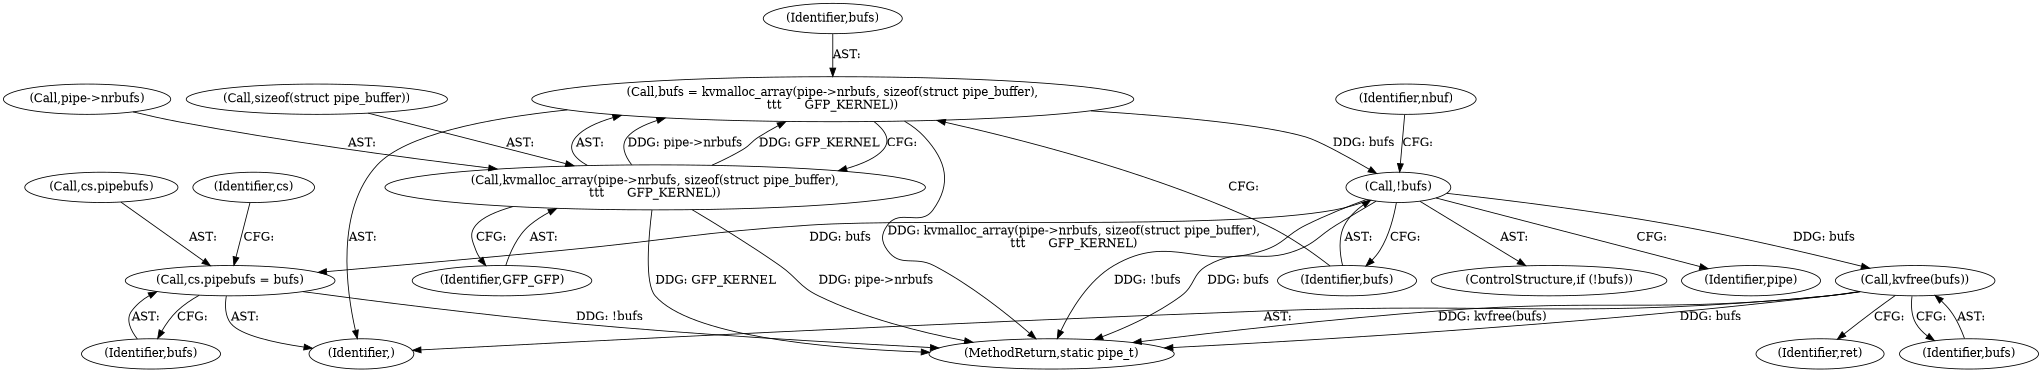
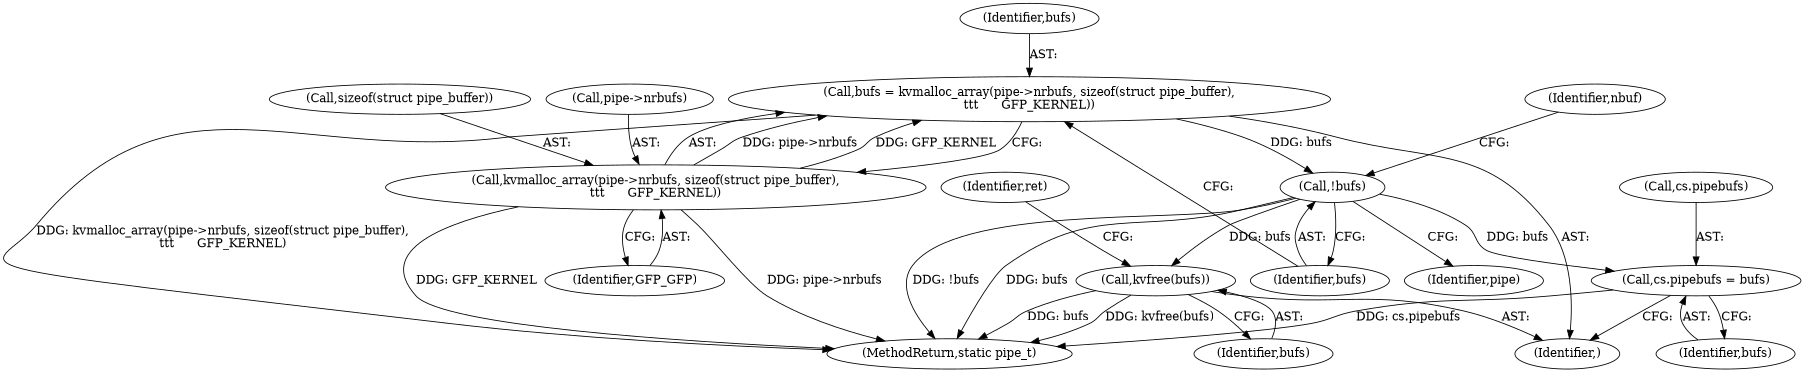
node "(Identifier,cs)": removed
node "(ControlStructure,if (!bufs))": removed
edge "(Call,kvfree(bufs))" -> "(Identifier,ret)": reversed
edge "(Call,cs.pipebufs = bufs)" -> "(Identifier,)": label "AST: " -> "CFG: "
edge "(Call,cs.pipebufs = bufs)" -> "(MethodReturn,static pipe_t)": label "DDG: !bufs" -> "DDG: cs.pipebufs"
